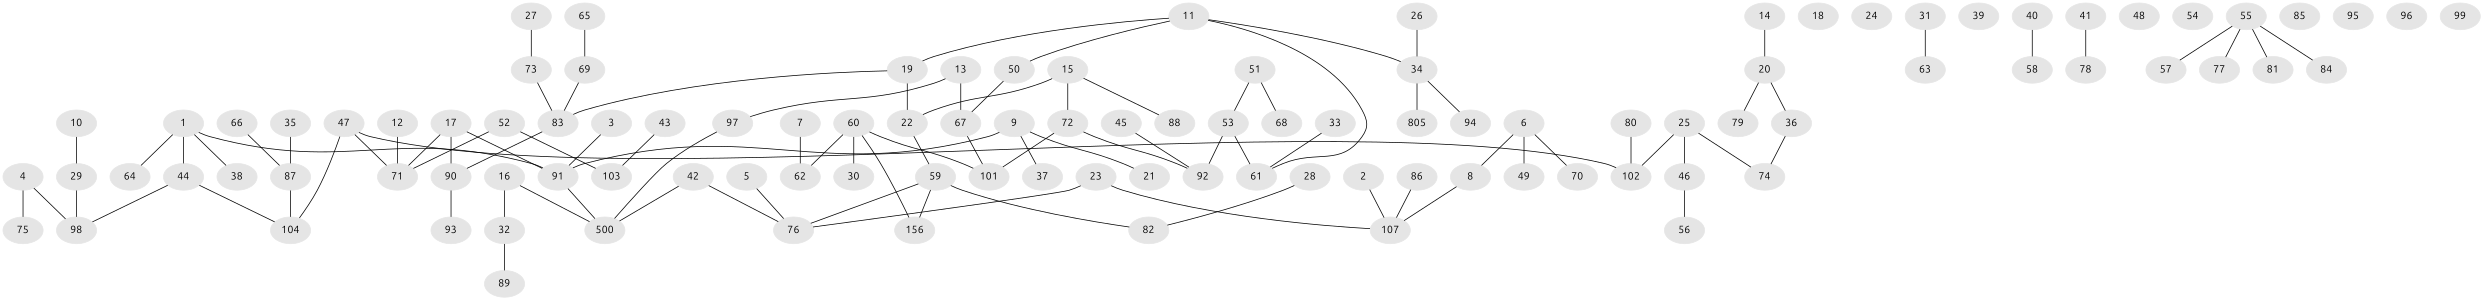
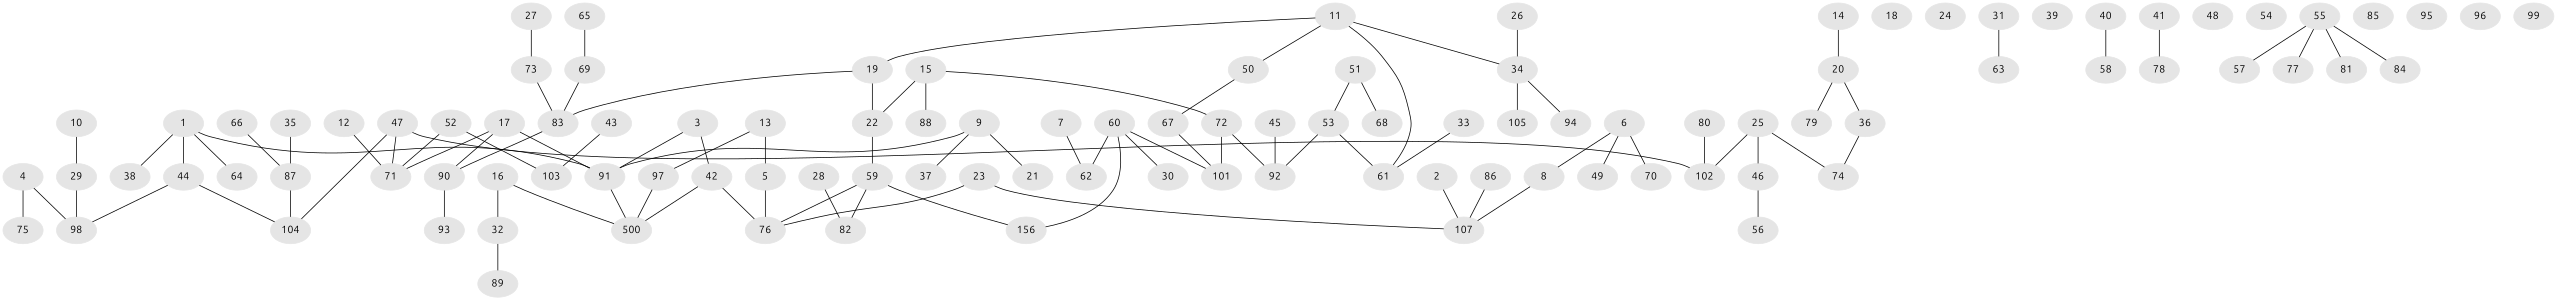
edge "13" -- "67": now "13" -- "5"
node "805": label "805" -> "105"
edge "3" -- "42": added
